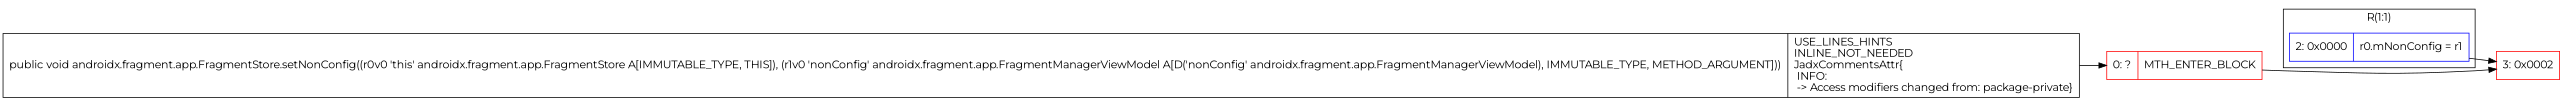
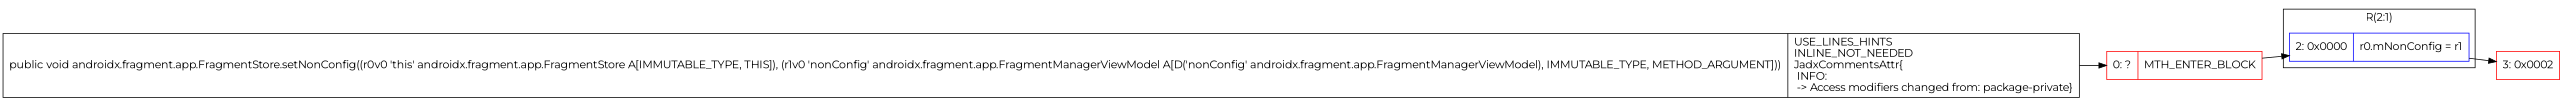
cluster "R(1:1)": label "R(1:1)" -> "R(2:1)"
edge "0: ?" -> "3: 0x0002": now "0: ?" -> "2: 0x0000"
